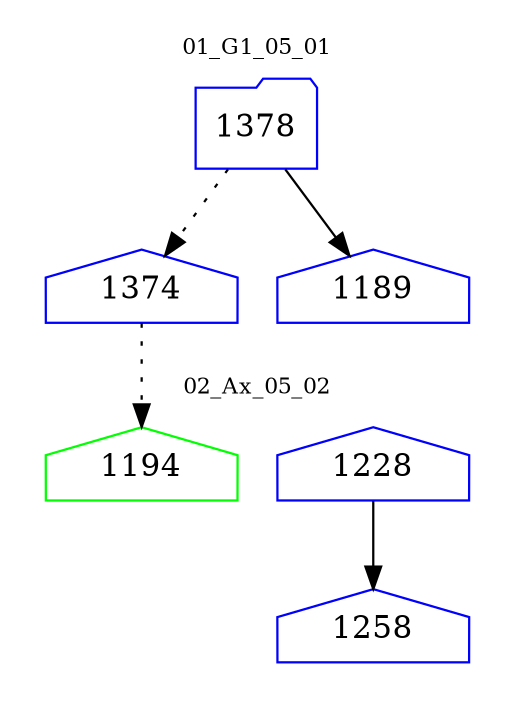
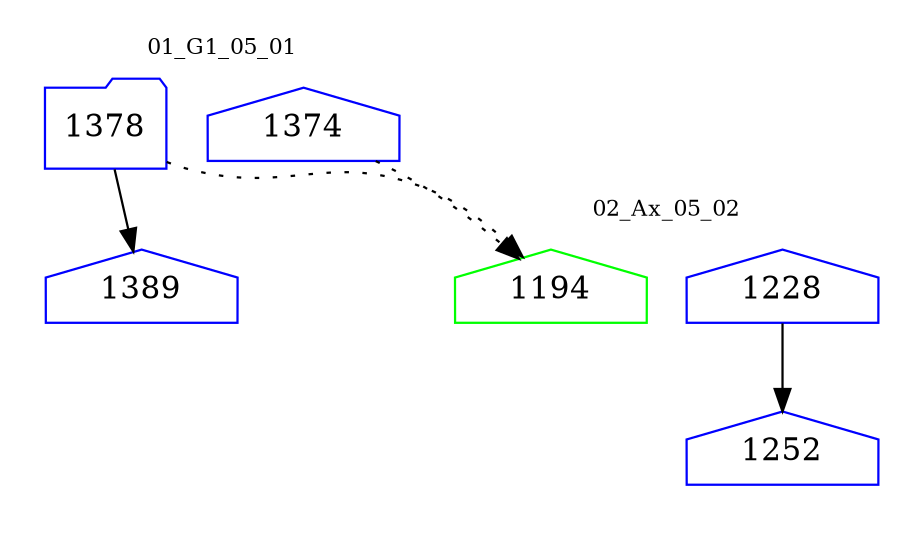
edge "1378" -> "1374": now "1378" -> "1194"
node "1189": label "1189" -> "1389"
node "1258": label "1258" -> "1252"
